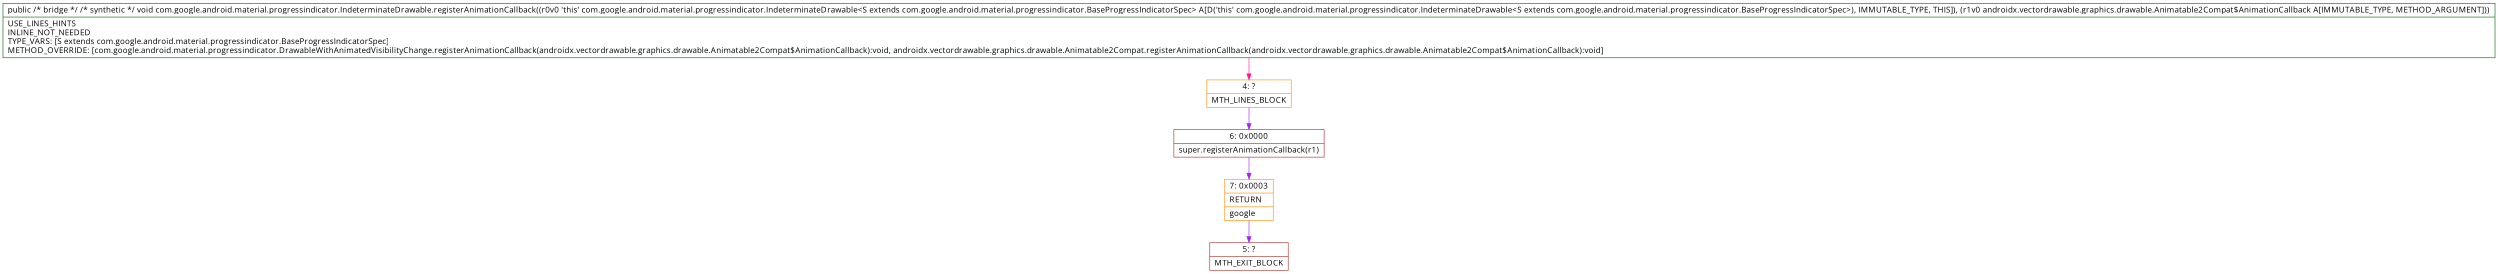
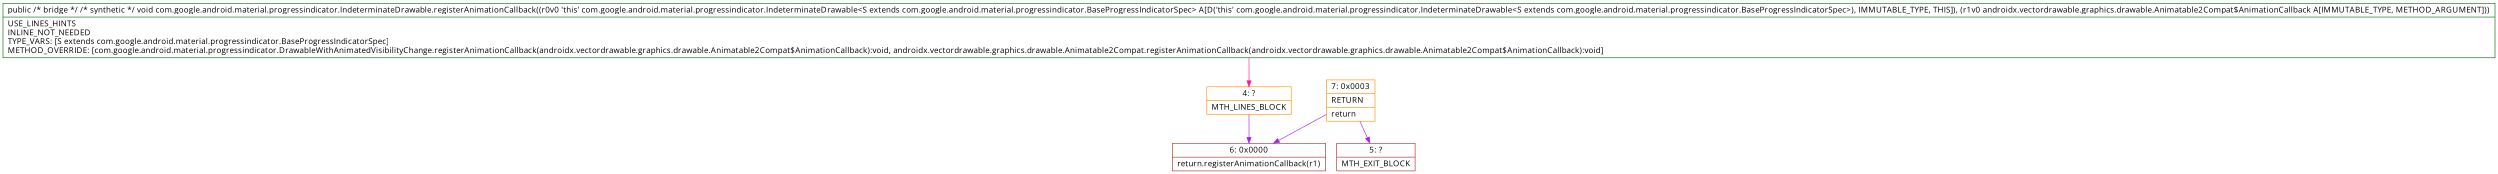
node "6: 0x0000": text "super.registerAnimationCallback(r1)" -> "return.registerAnimationCallback(r1)"
edge "6: 0x0000" -> "7: 0x0003": reversed
node "7: 0x0003": text "google" -> "return"
